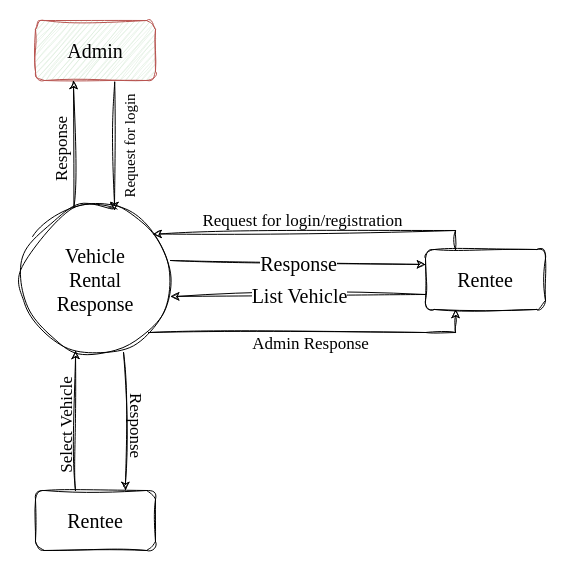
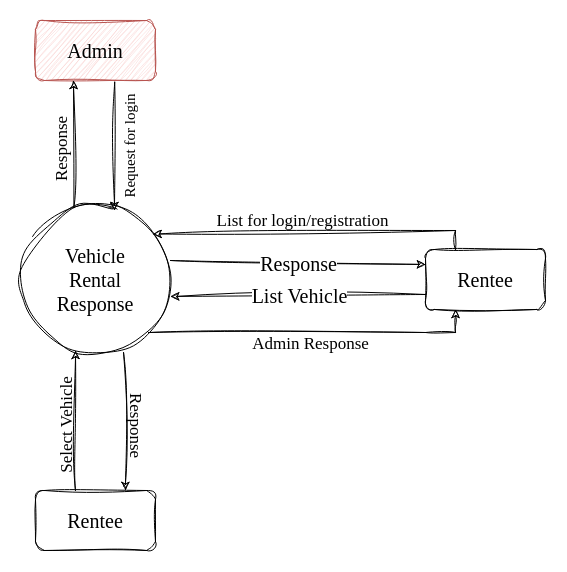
node "Admin": fillcolor #d5e8d4 -> #f8cecc
node "Request for login/registration": label "Request for login/registration" -> "List for login/registration"
